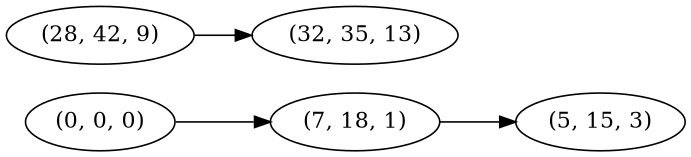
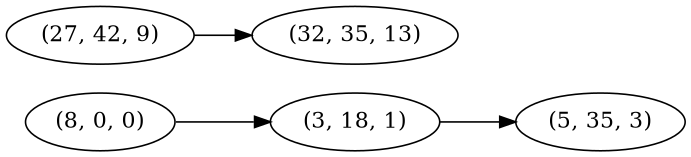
node "(28, 42, 9)": label "(28, 42, 9)" -> "(27, 42, 9)"
node "(0, 0, 0)": label "(0, 0, 0)" -> "(8, 0, 0)"
node "(7, 18, 1)": label "(7, 18, 1)" -> "(3, 18, 1)"
node "(5, 15, 3)": label "(5, 15, 3)" -> "(5, 35, 3)"
